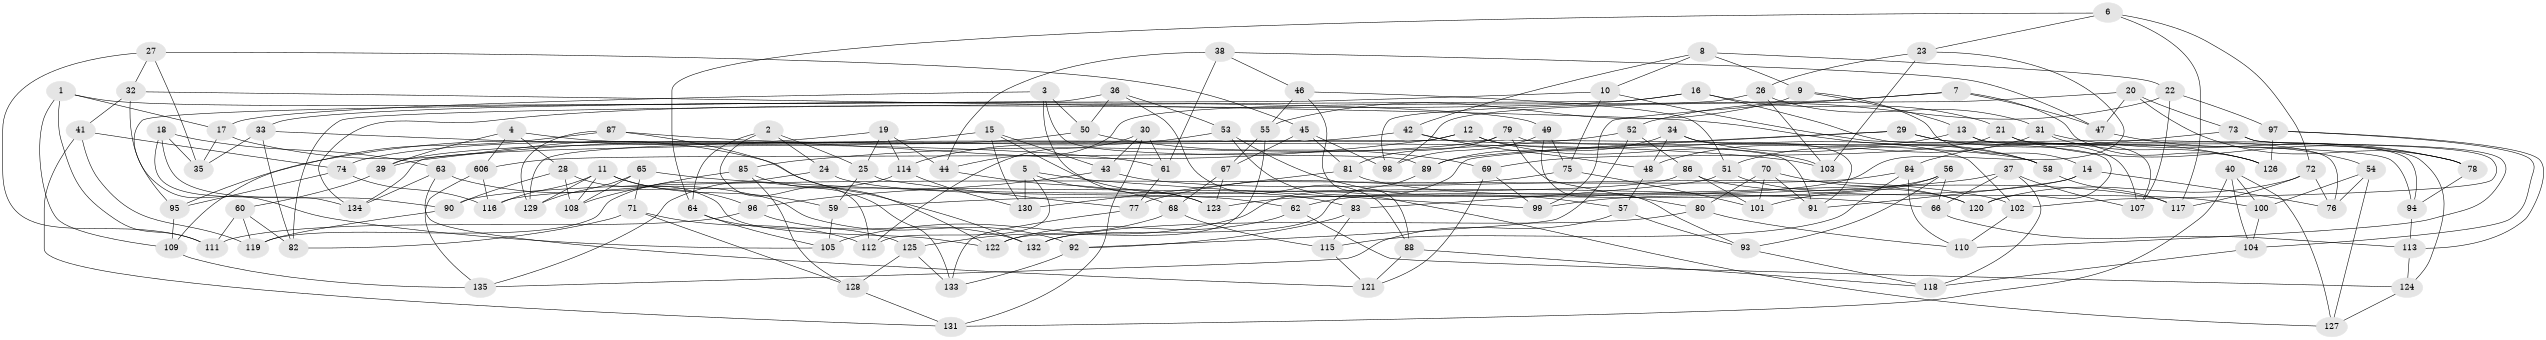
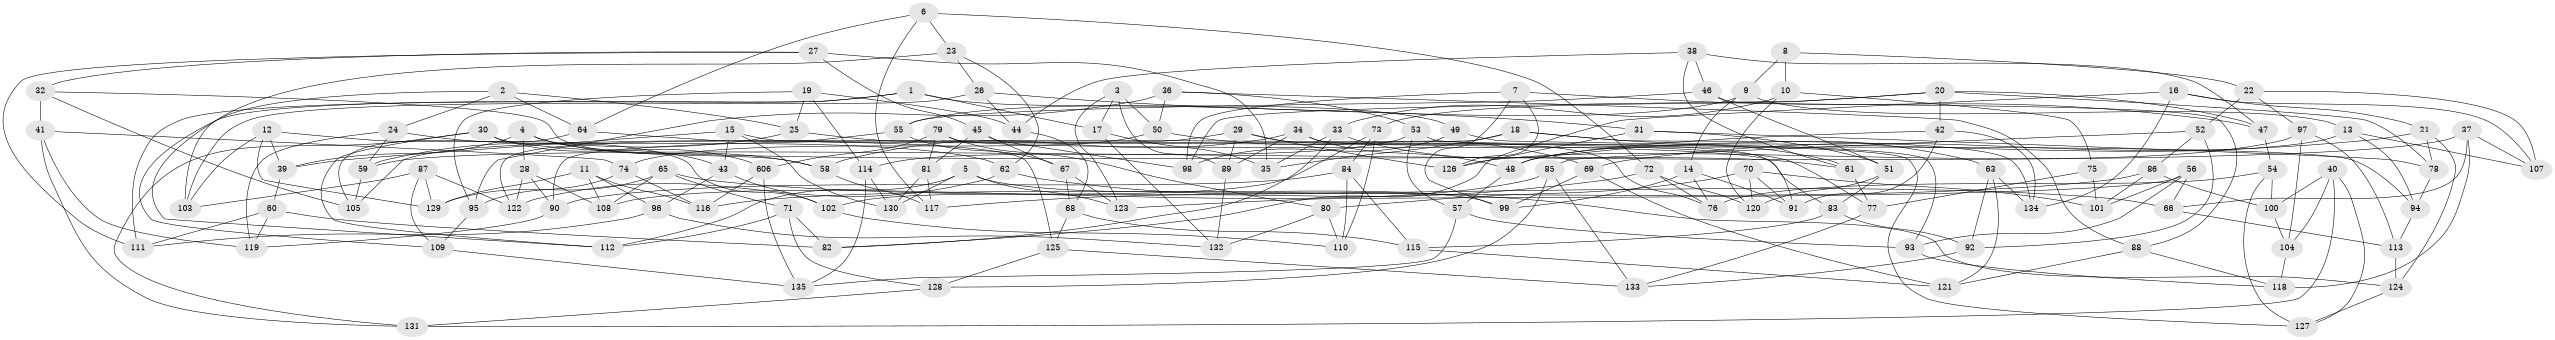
edge "8" -- "42": now "20" -- "42"
edge "49" -- "75": removed
edge "11" -- "59": now "24" -- "59"
